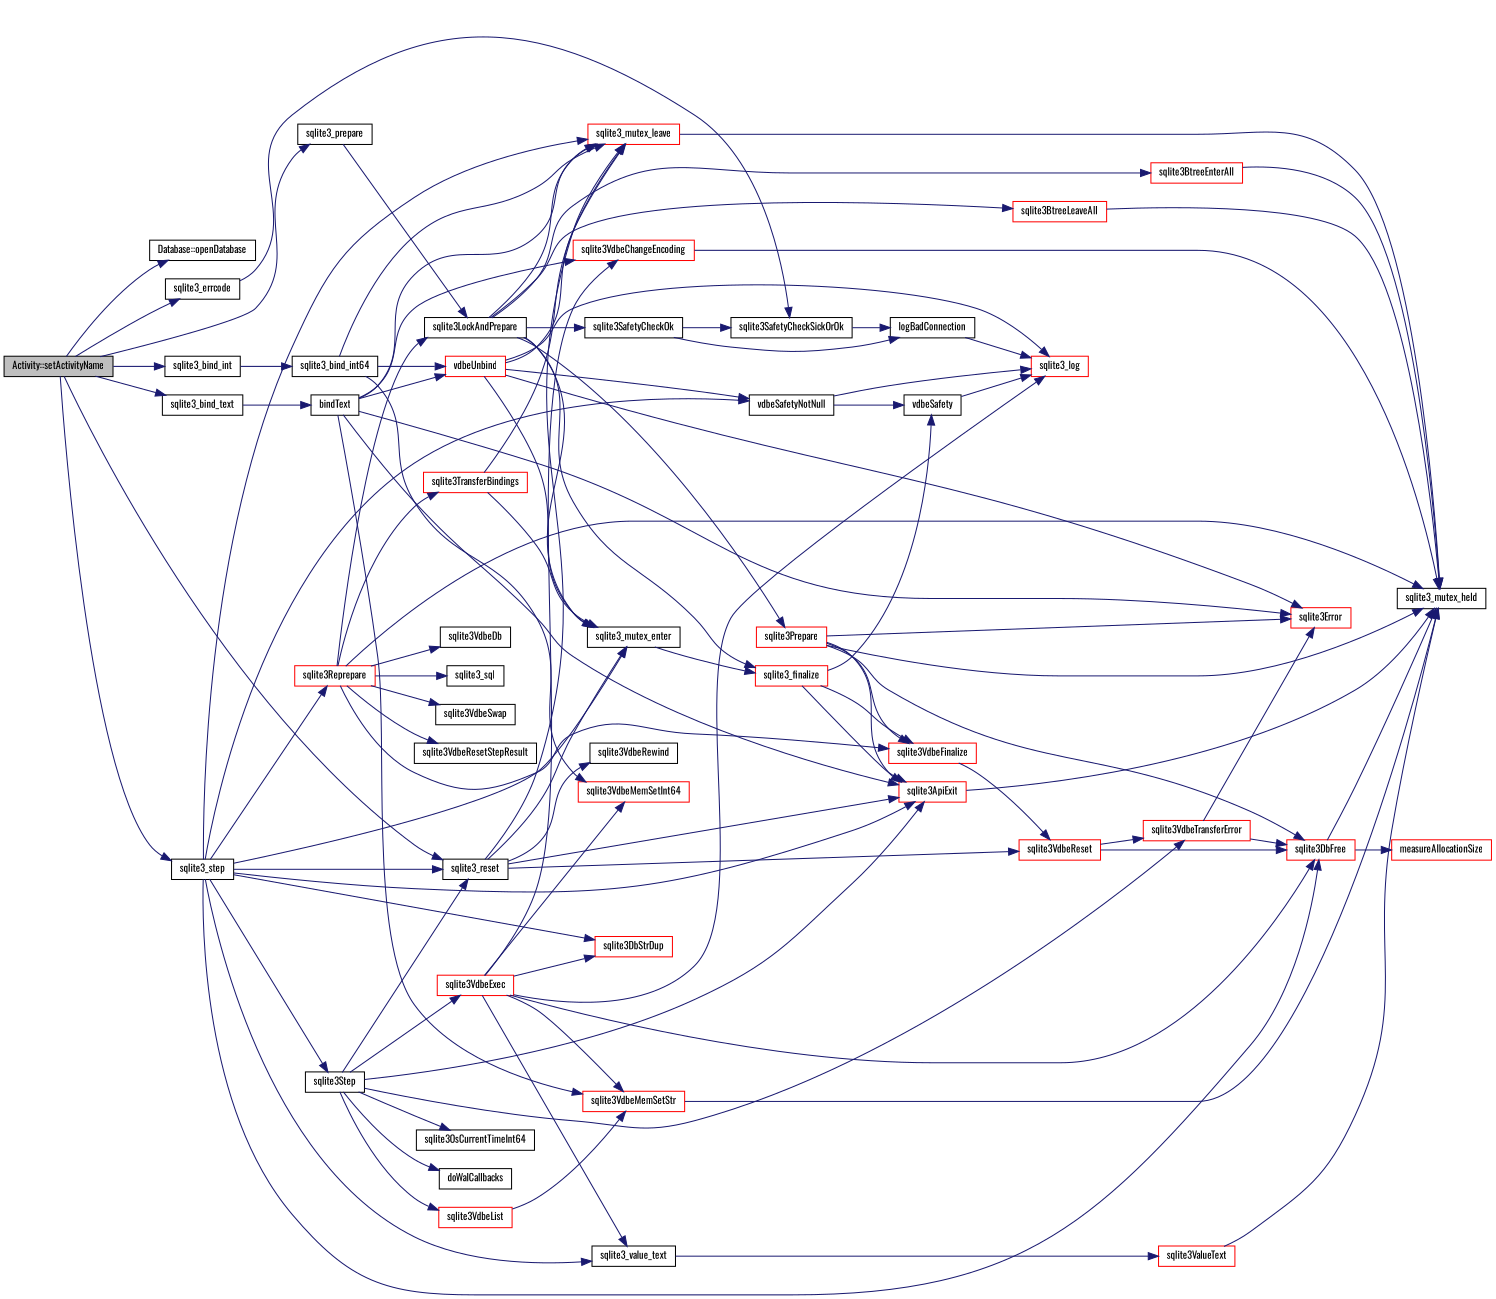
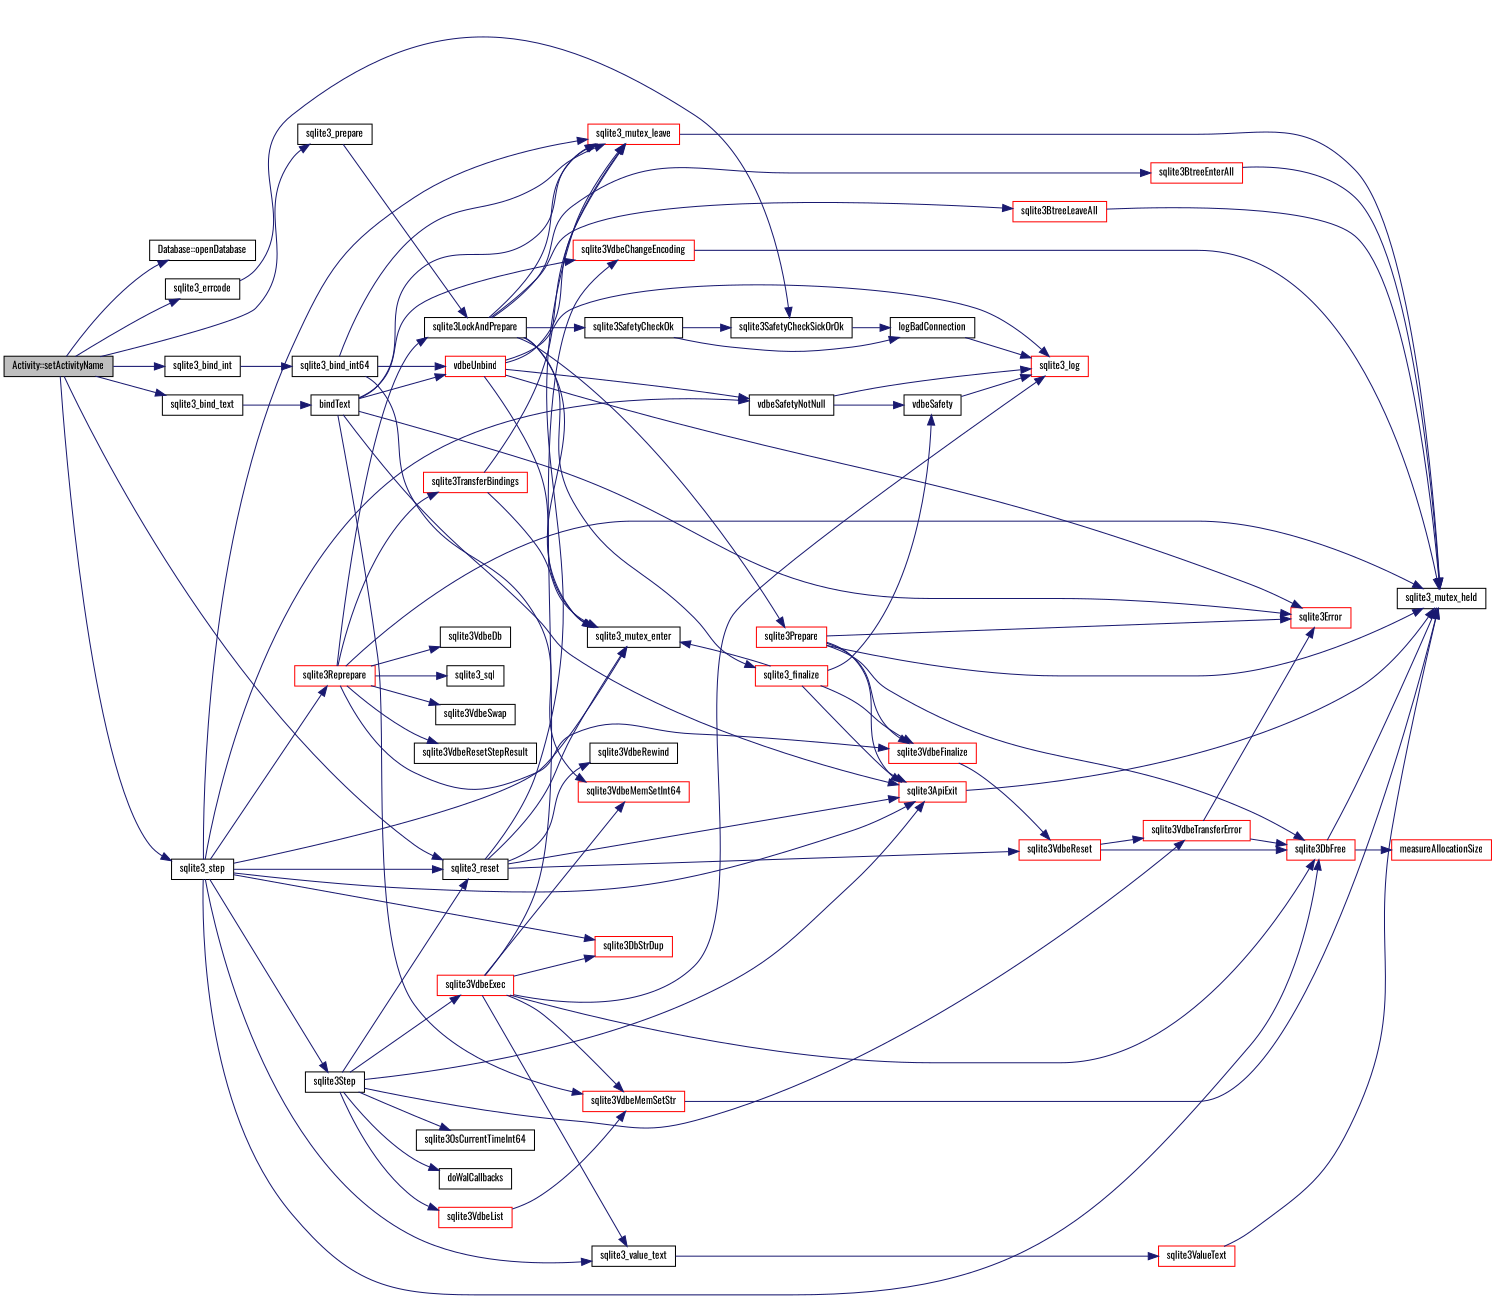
edge "sqlite3_mutex_enter" -> "sqlite3_finalize": reversed
